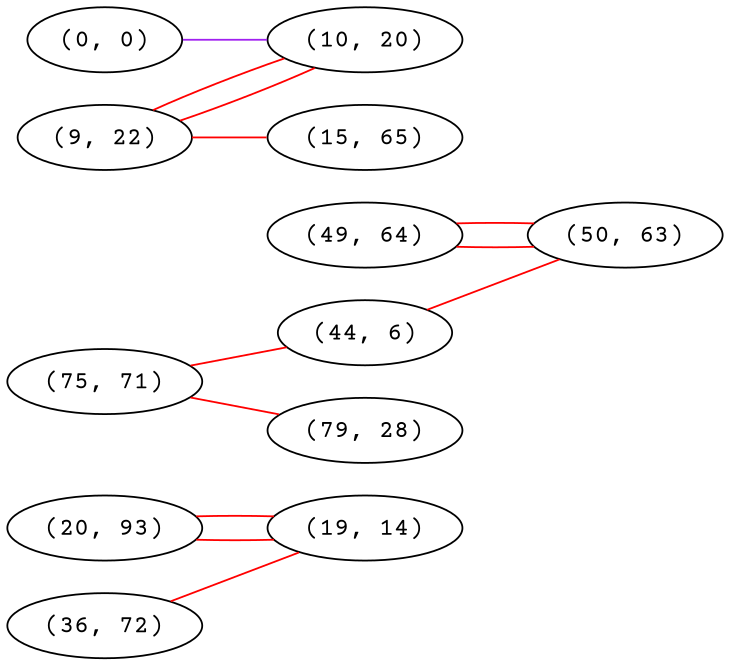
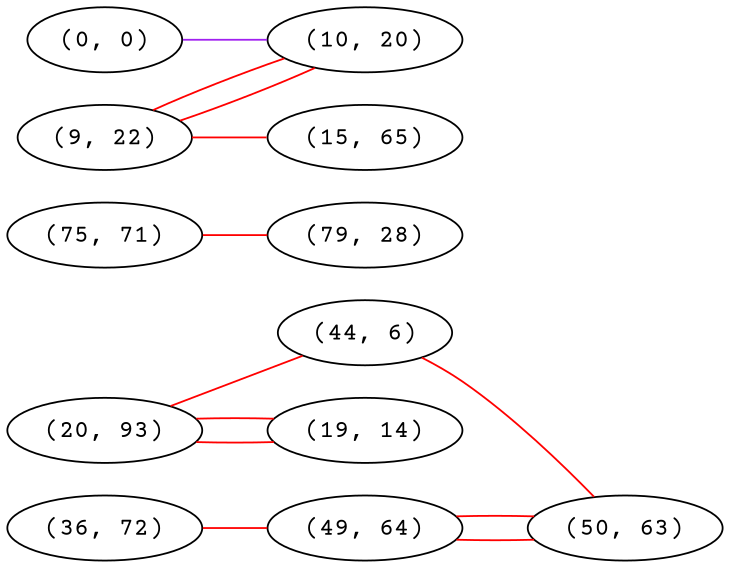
edge "(44, 6)" -- "(75, 71)": now "(44, 6)" -- "(20, 93)"
edge "(19, 14)" -- "(36, 72)": now "(49, 64)" -- "(36, 72)"
